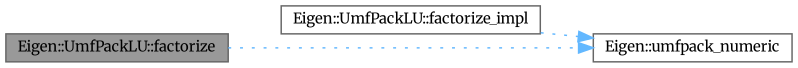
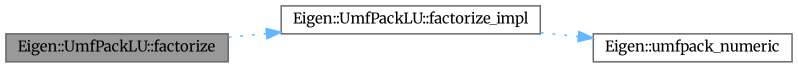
edge "Eigen::UmfPackLU::factorize" -> "Eigen::umfpack_numeric": now "Eigen::UmfPackLU::factorize" -> "Eigen::UmfPackLU::factorize_impl"
